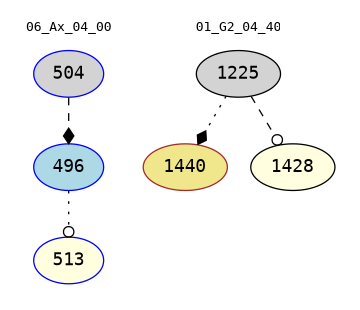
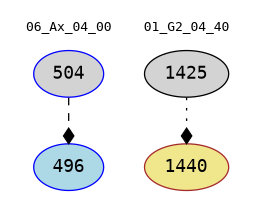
node "1225": label "1225" -> "1425"
node "1428": removed
node "513": removed
